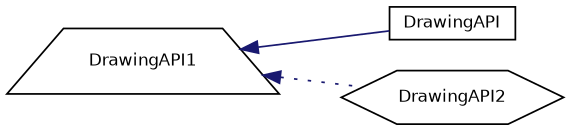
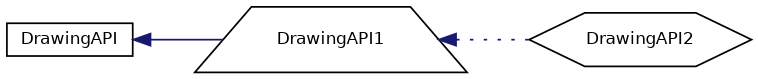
edge "DrawingAPI" -> "DrawingAPI1": reversed
